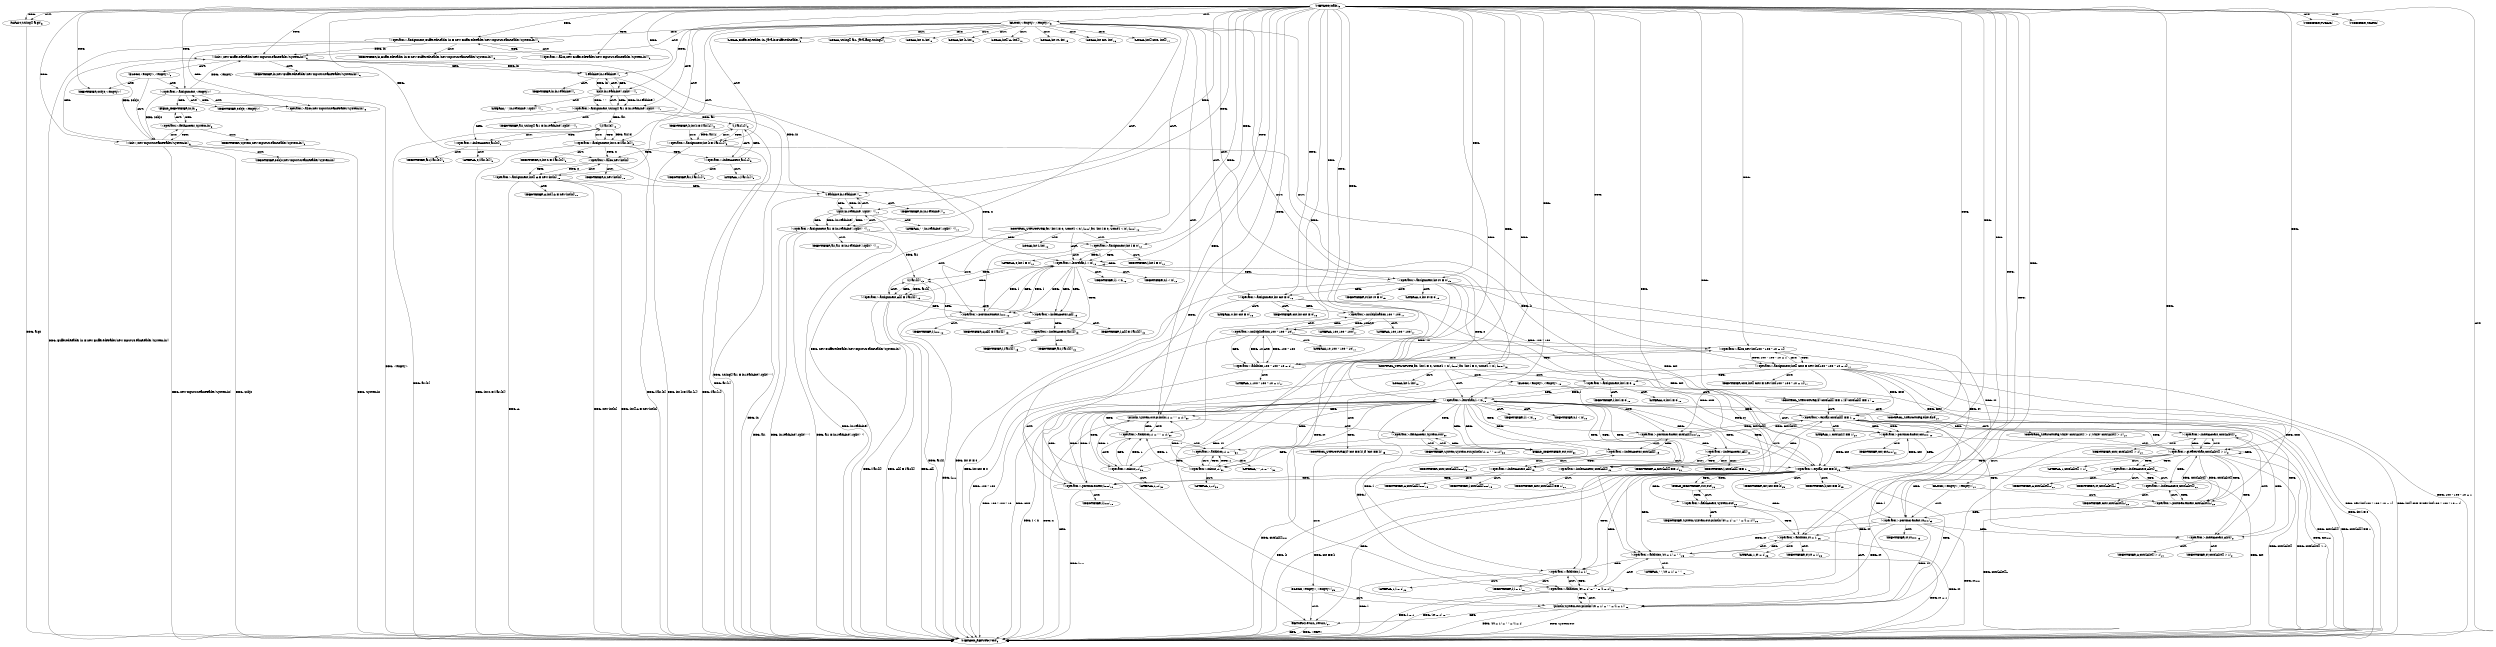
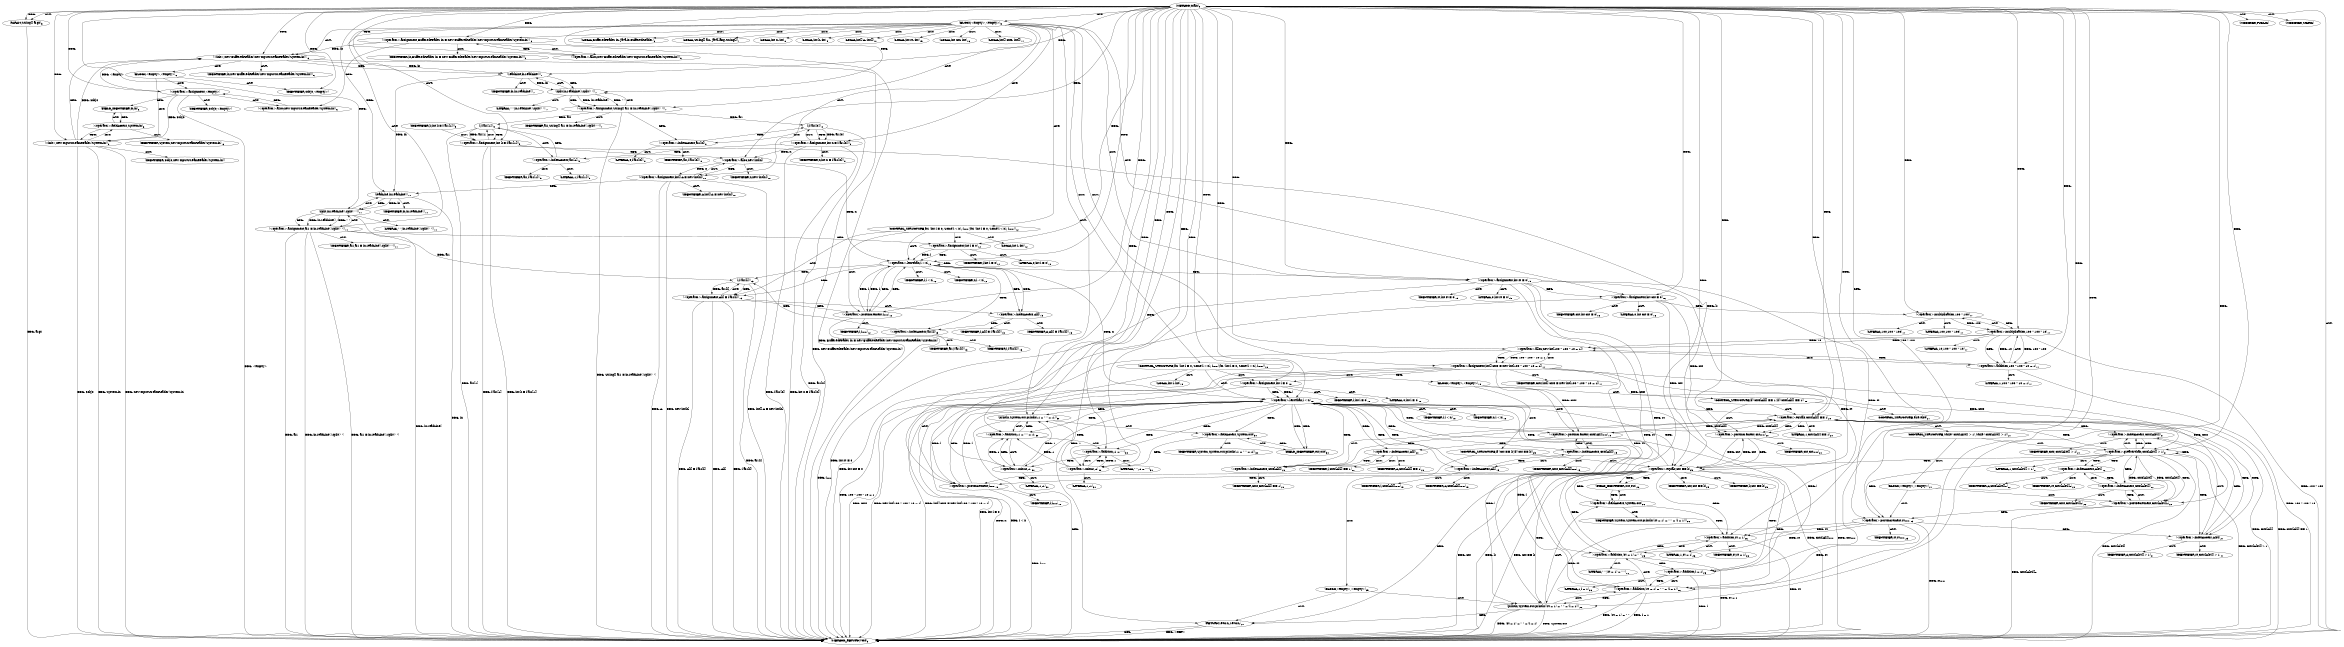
edge "(METHOD,main)" -> "(<operator>.addition,i + 1)": label "DDG: " -> "CFG: "
node "(IDENTIFIER,i,i + 1)": removed
